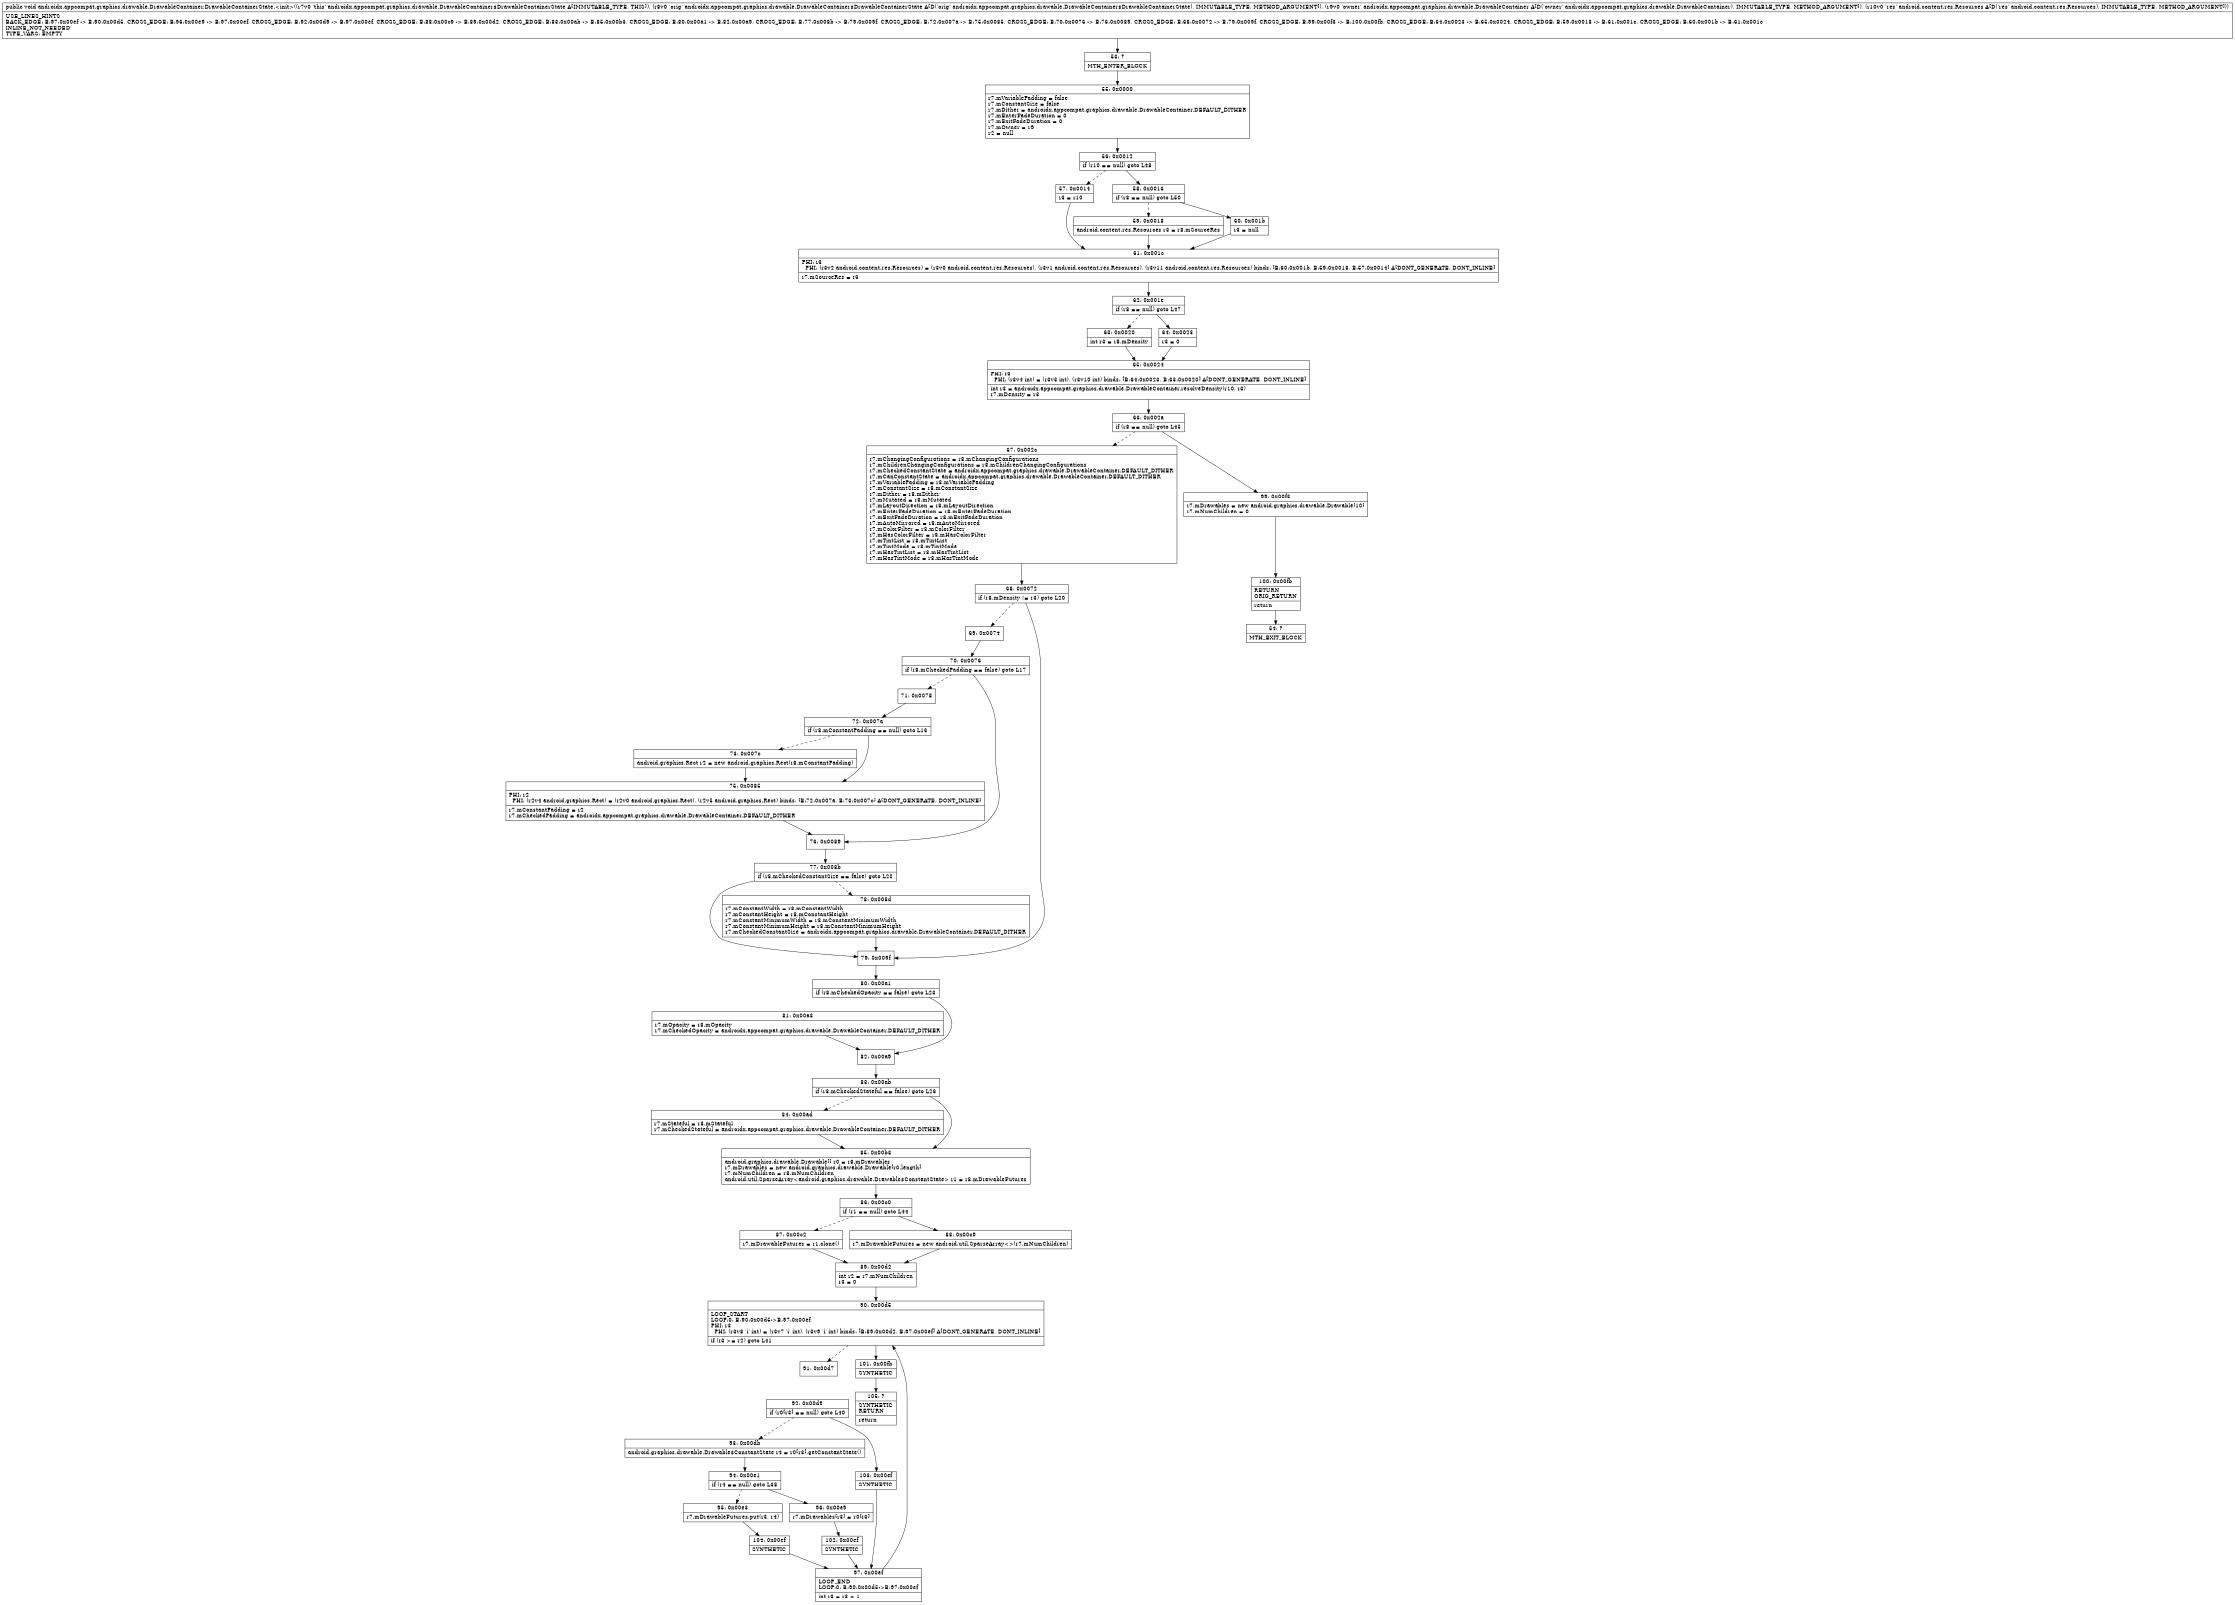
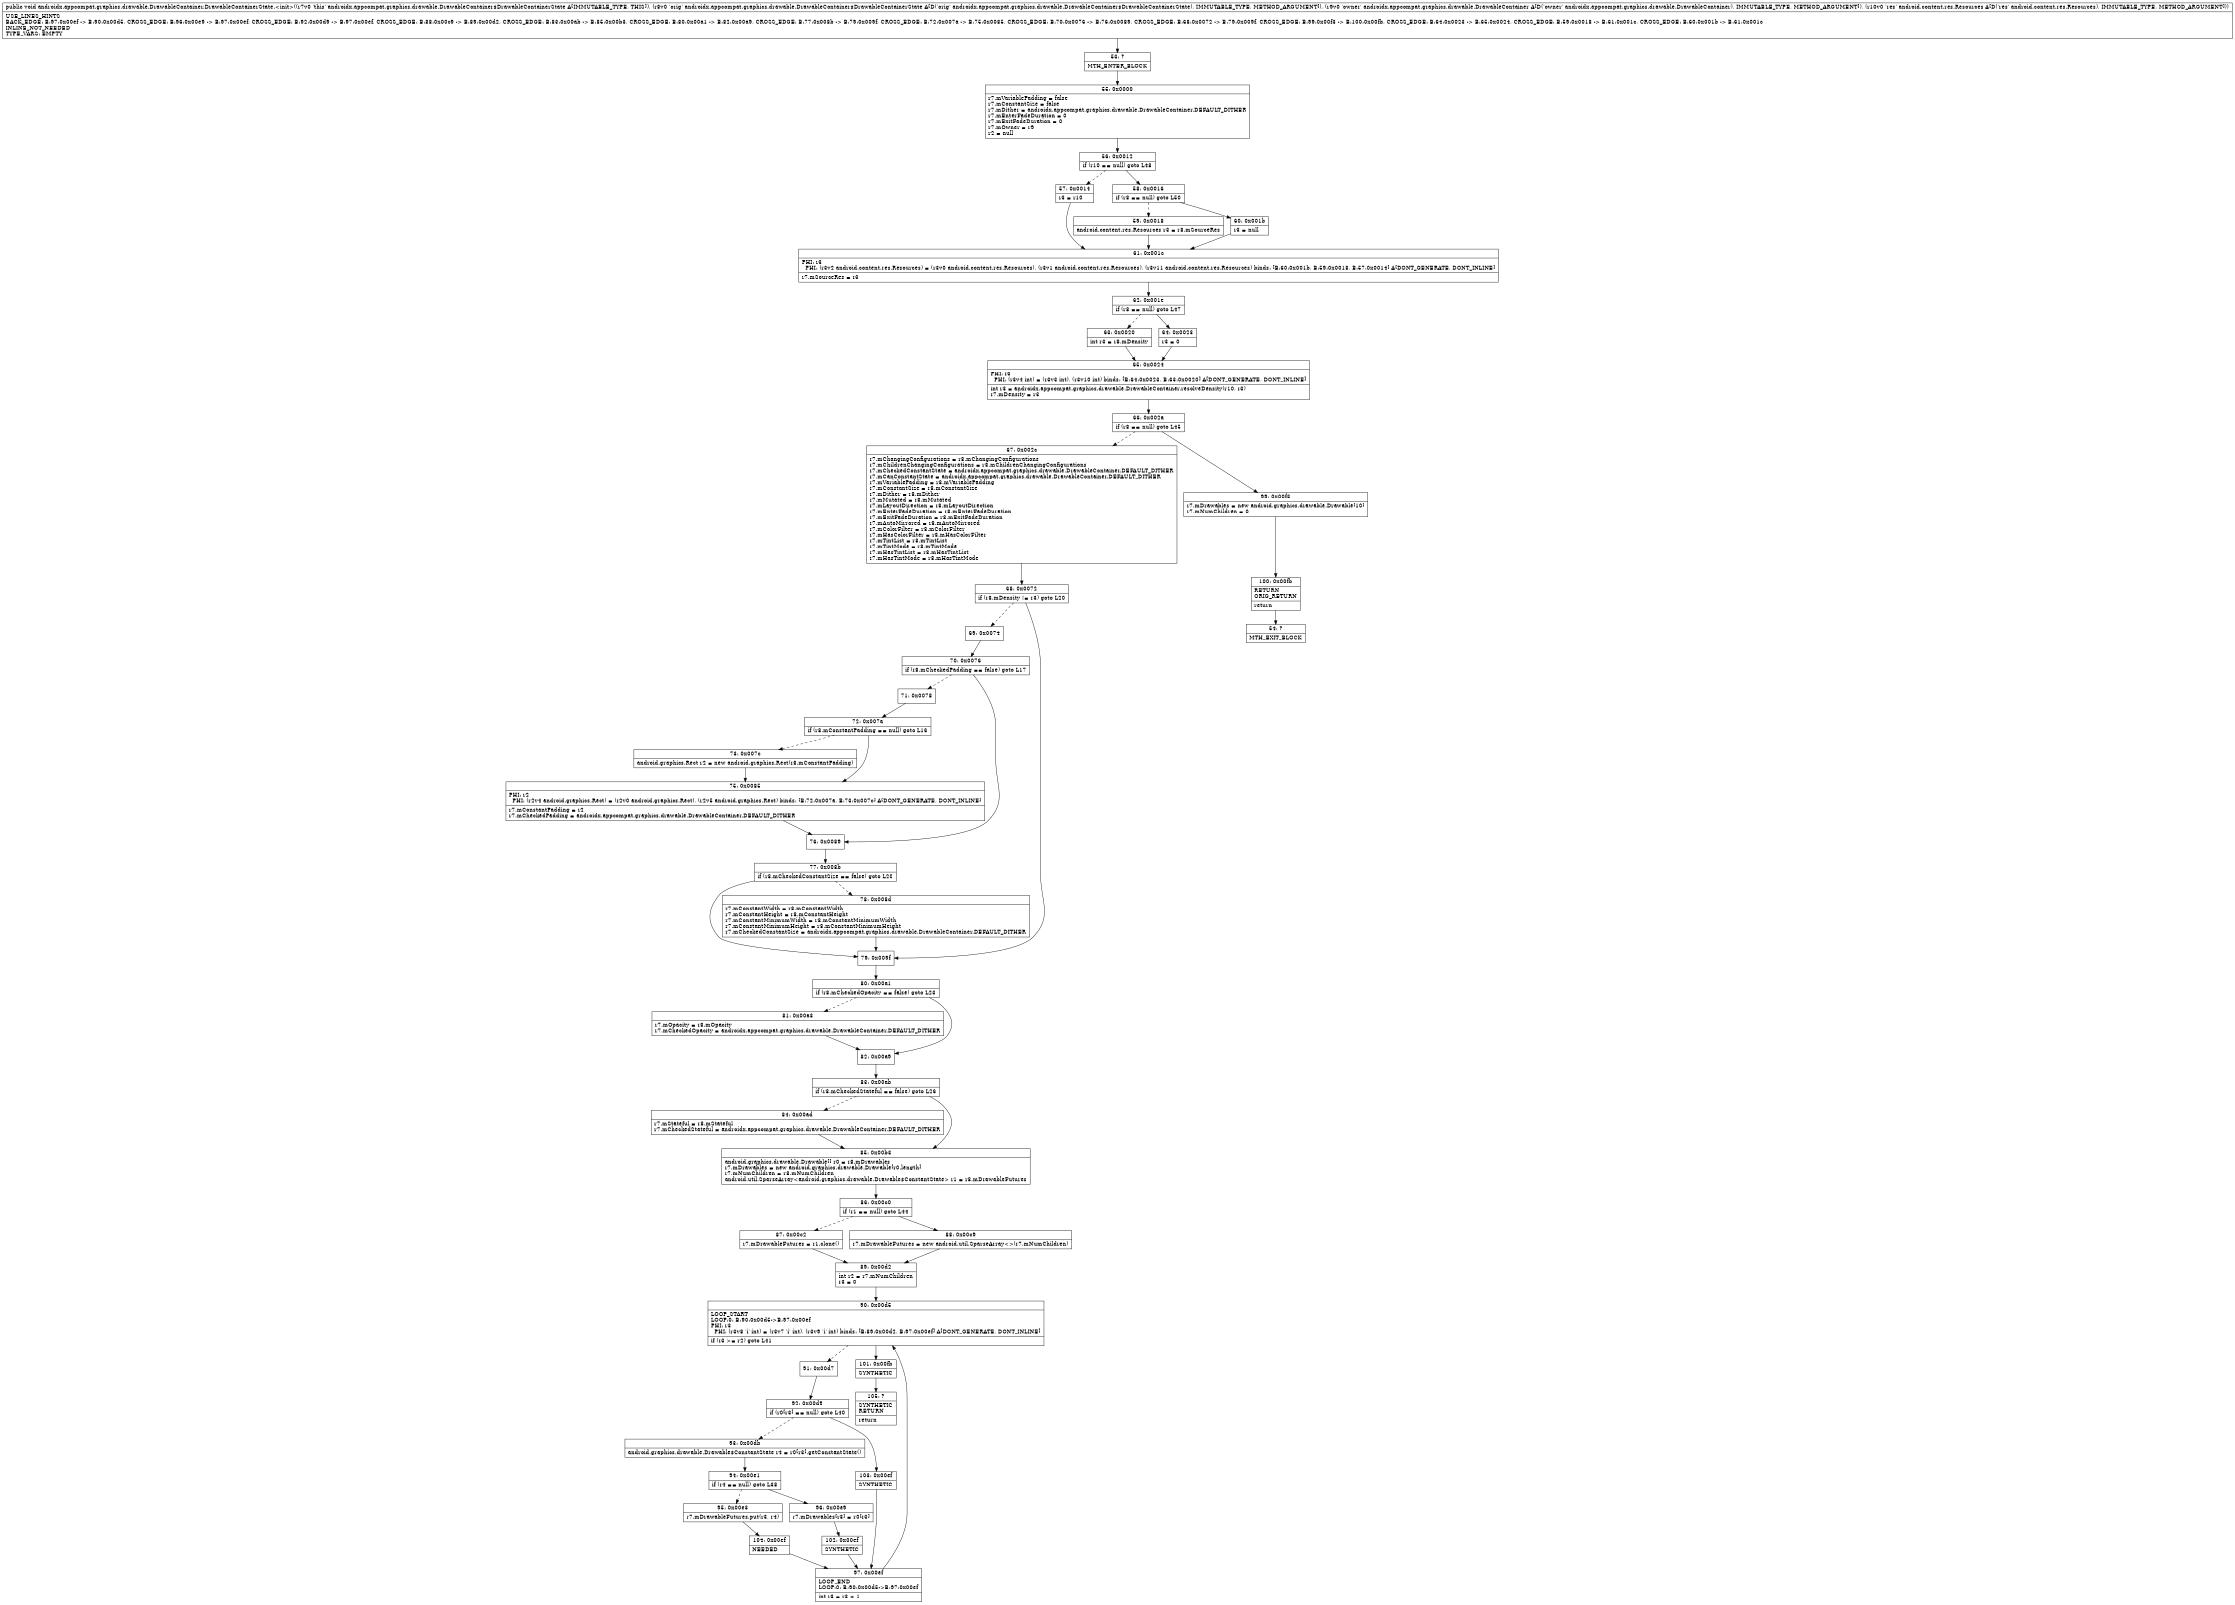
edge "80: 0x00a1" -> "81: 0x00a3": added
edge "91: 0x00d7" -> "92: 0x00d9": added
node "104: 0x00ef": text "SYNTHETIC" -> "NEEDED"
